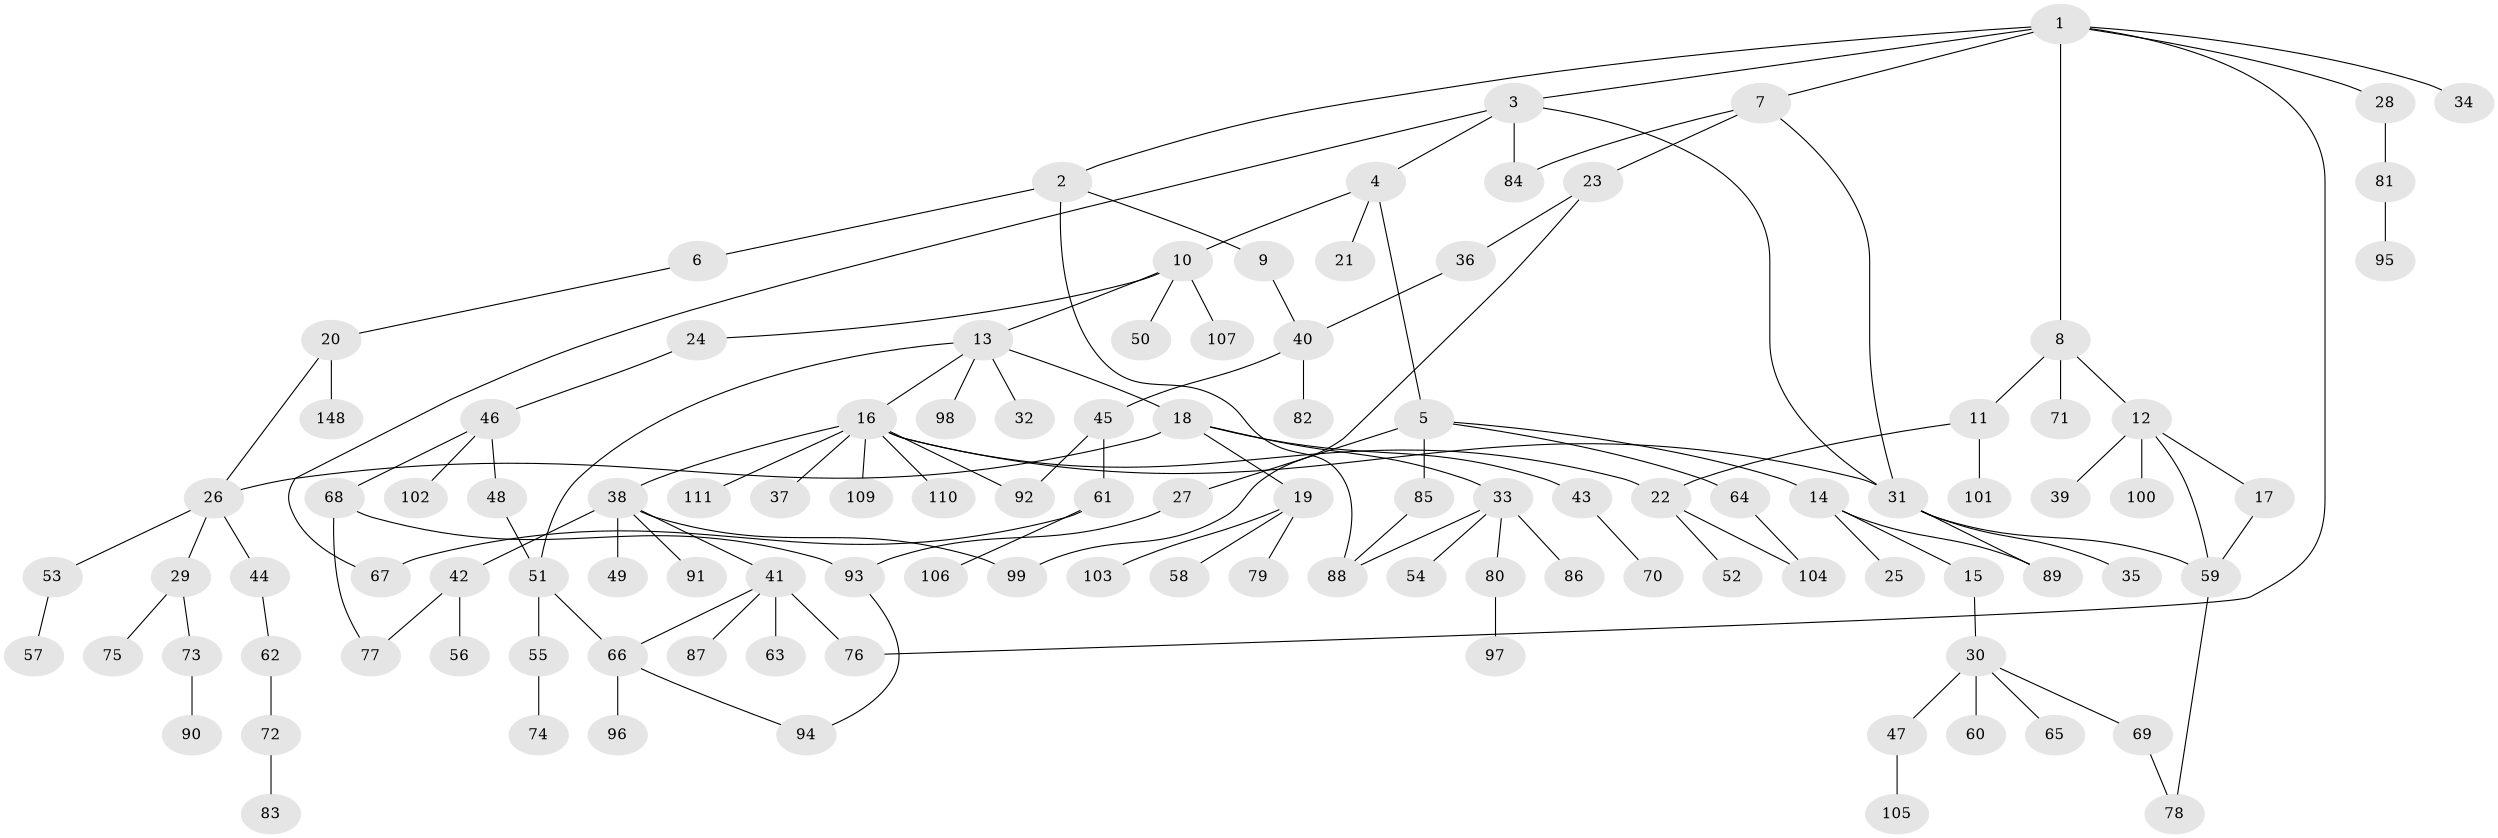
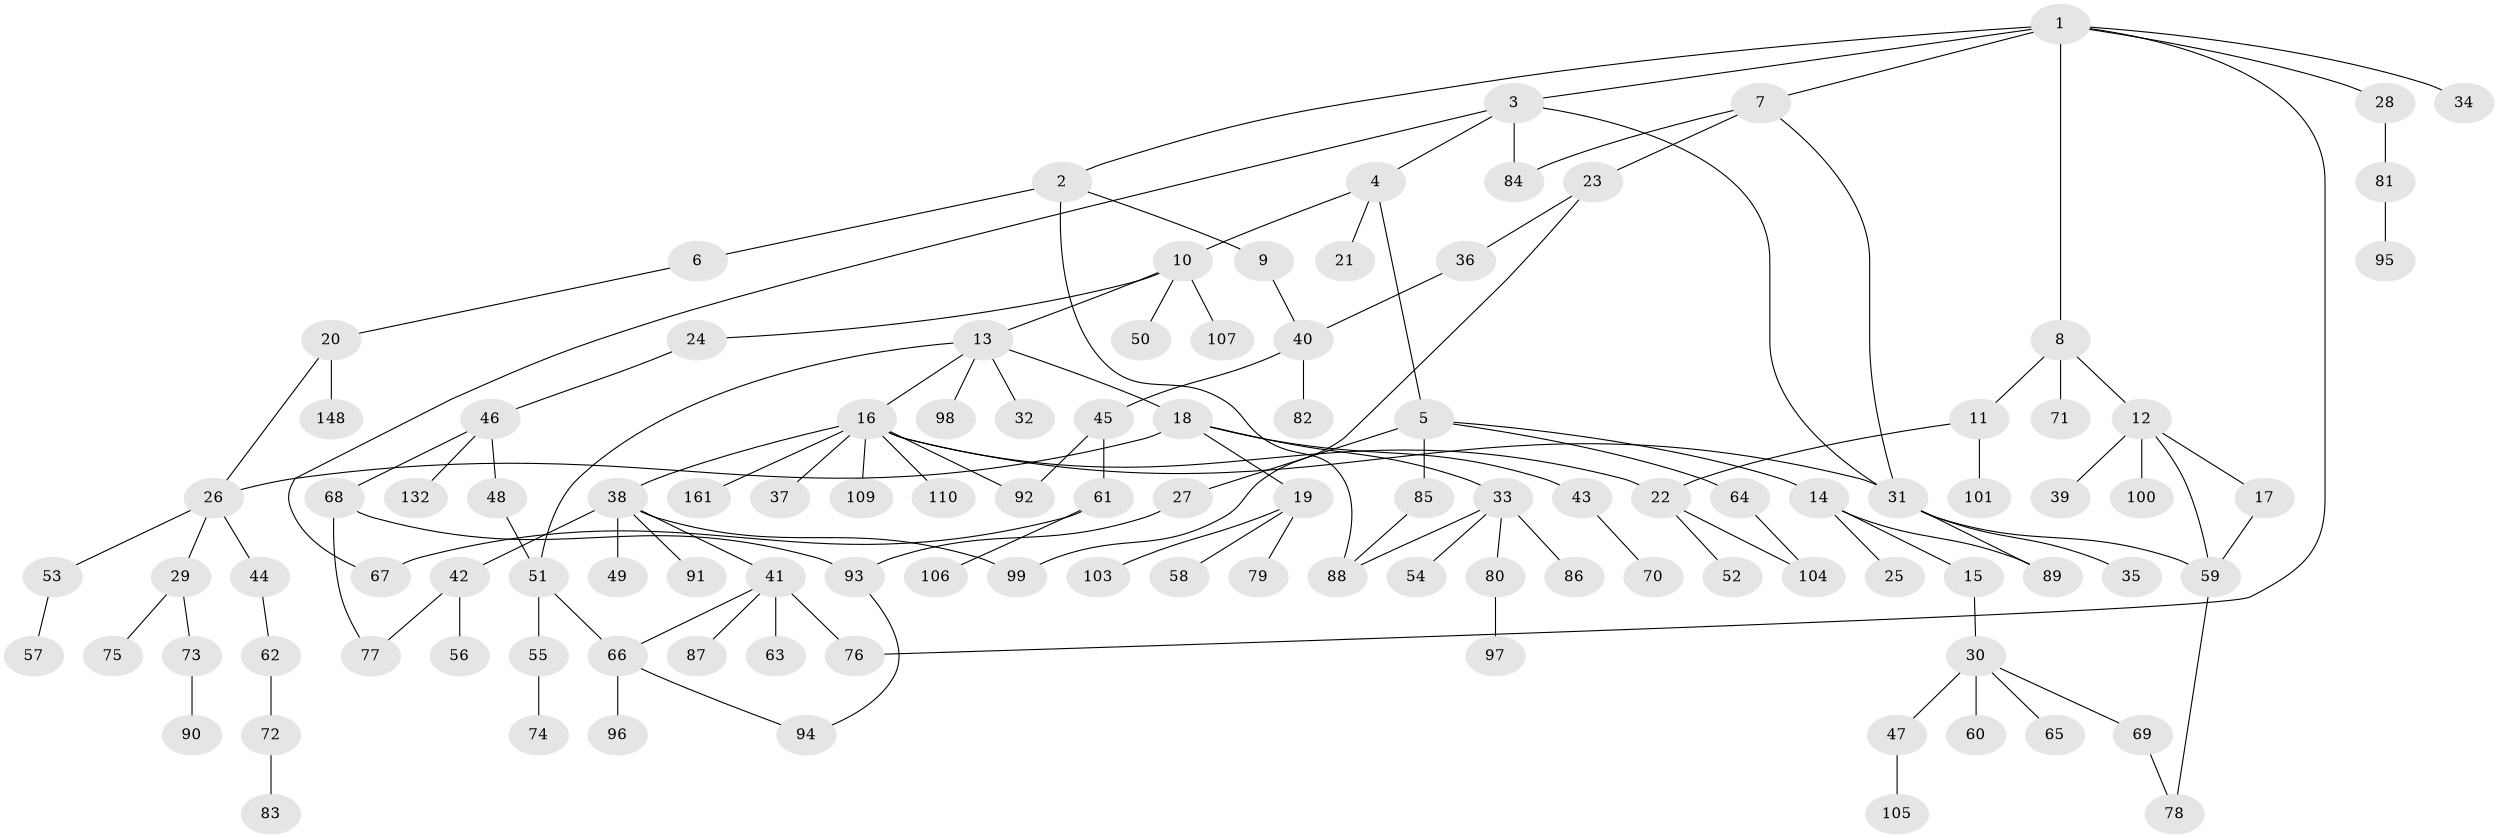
node "102": label "102" -> "132"
node "111": label "111" -> "161"
